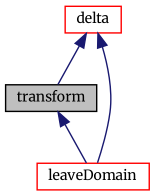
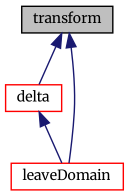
edge "transform" -> "delta": reversed
